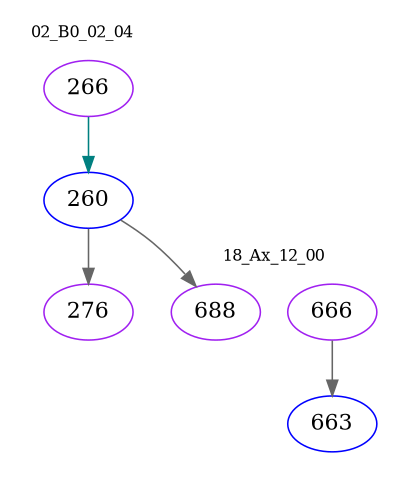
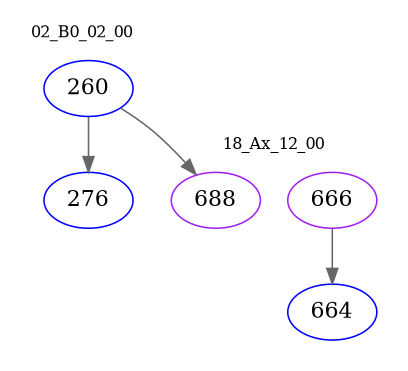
cluster "02_B0_02_04": label "02_B0_02_04" -> "02_B0_02_00"
node "266": removed
node "276": color purple -> blue
node "663": label "663" -> "664"
